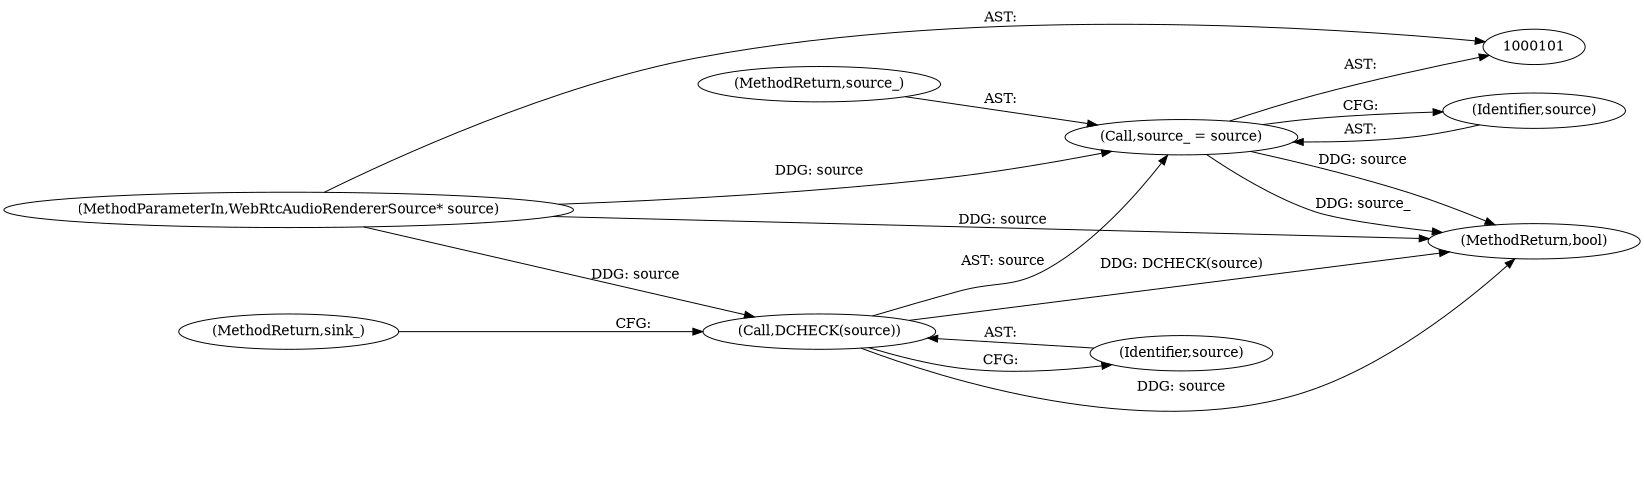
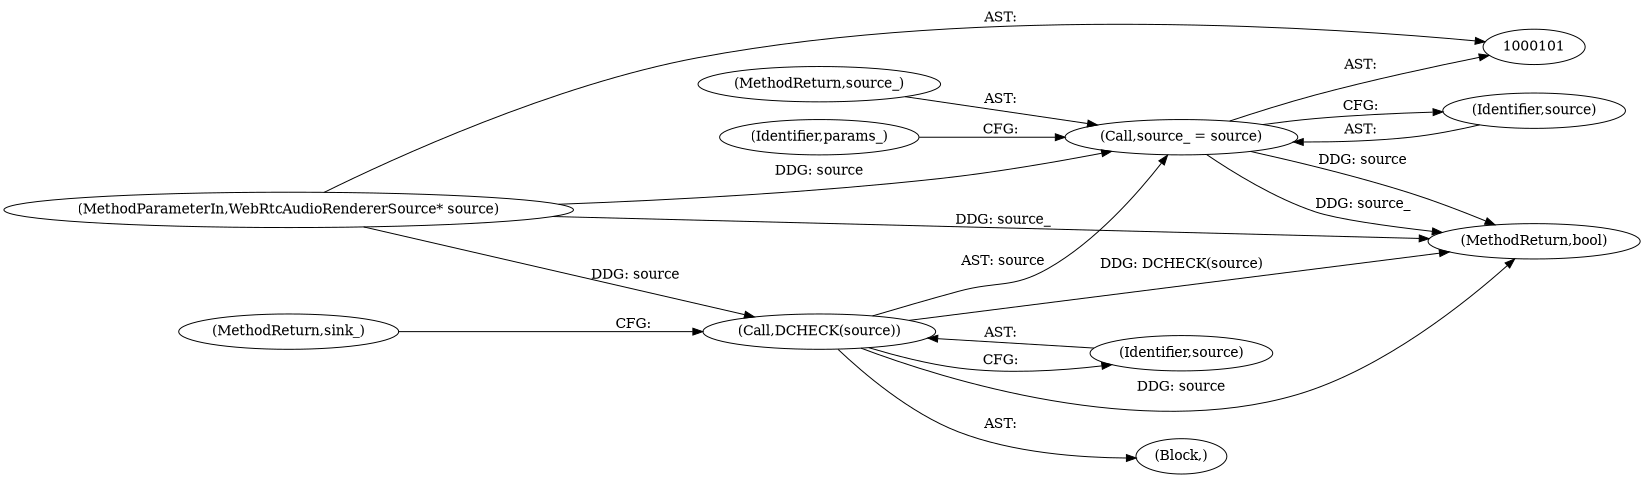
node "(Identifier,params_)": added
edge "(MethodParameterIn,WebRtcAudioRendererSource* source)" -> "(MethodReturn,bool)": label "DDG: source" -> "DDG: source_"
node "(Block,)": added
